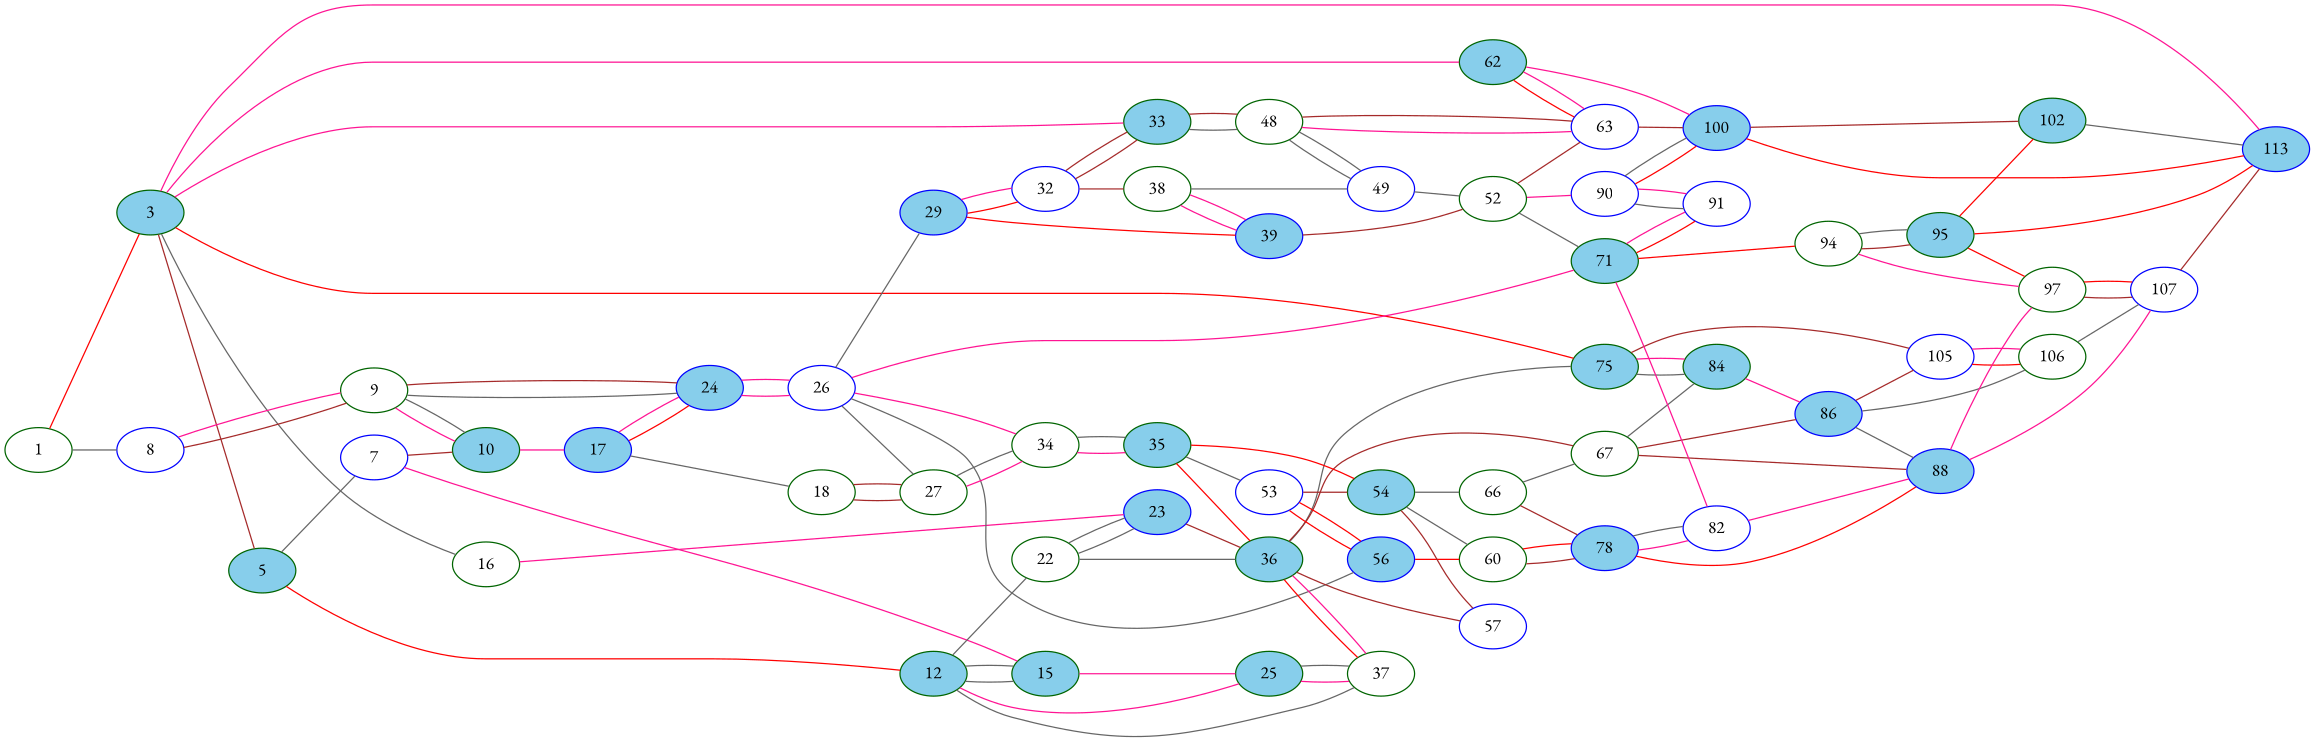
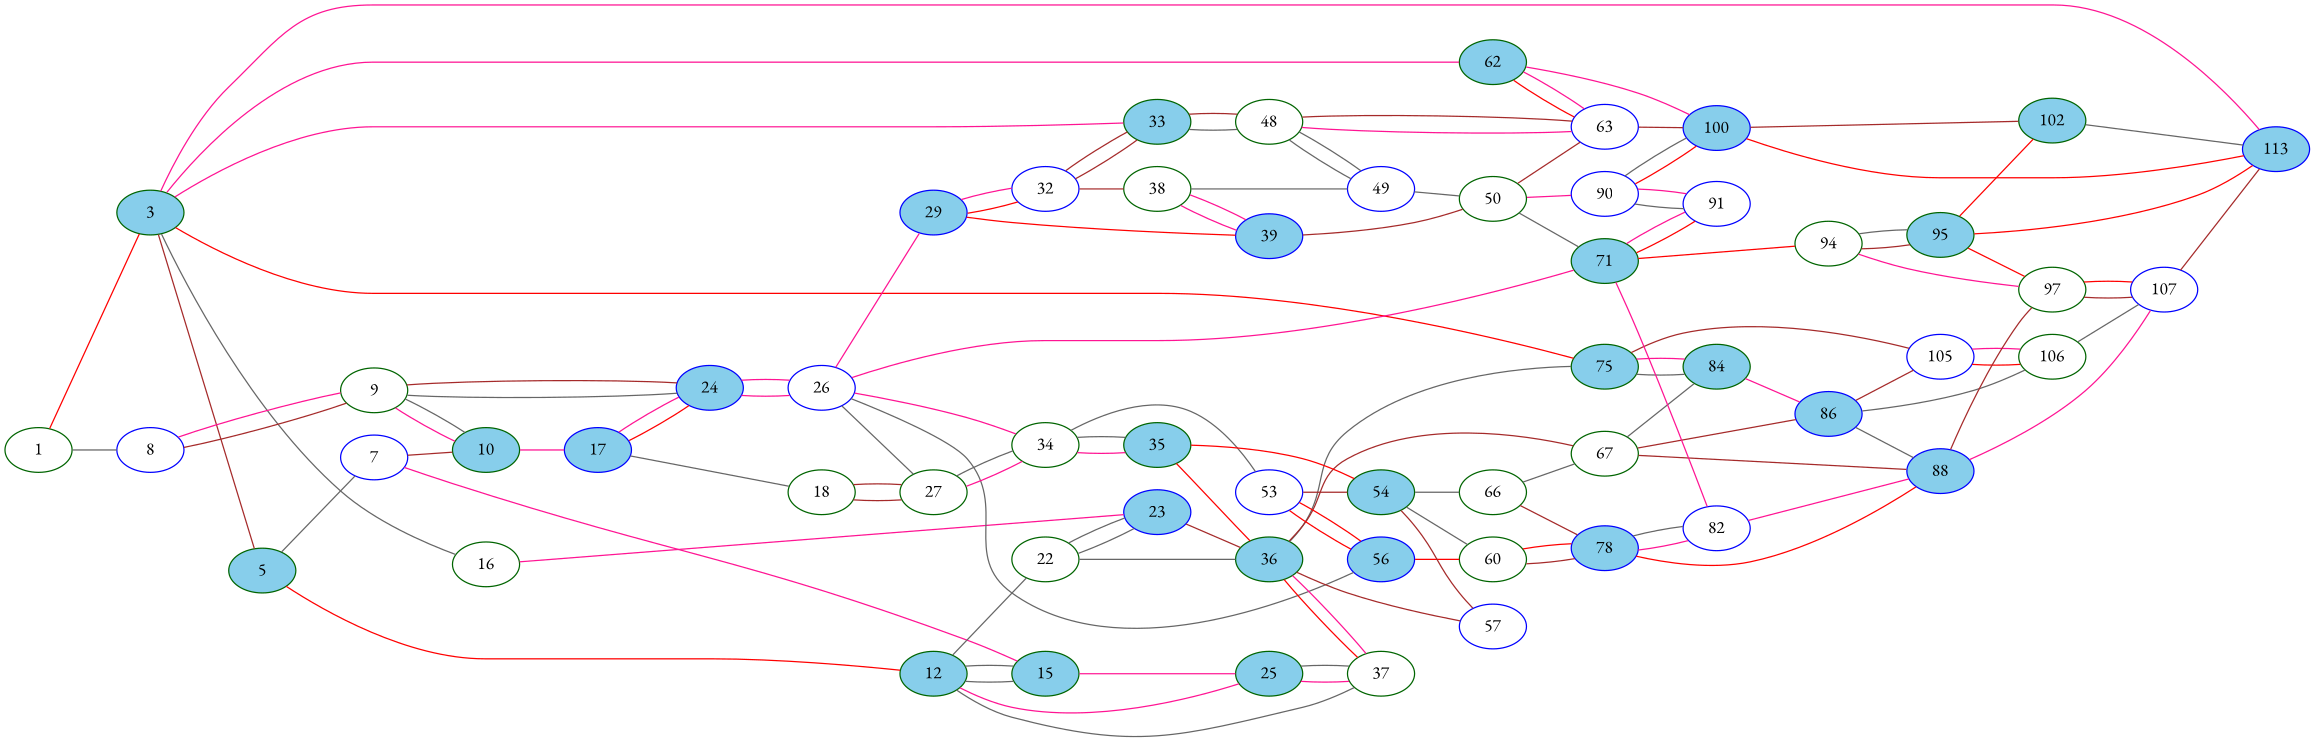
node "52": label "52" -> "50"
edge "29" -- "26": color gray40 -> deeppink
edge "97" -- "88": color deeppink -> brown
edge "35" -- "53": now "34" -- "53"
